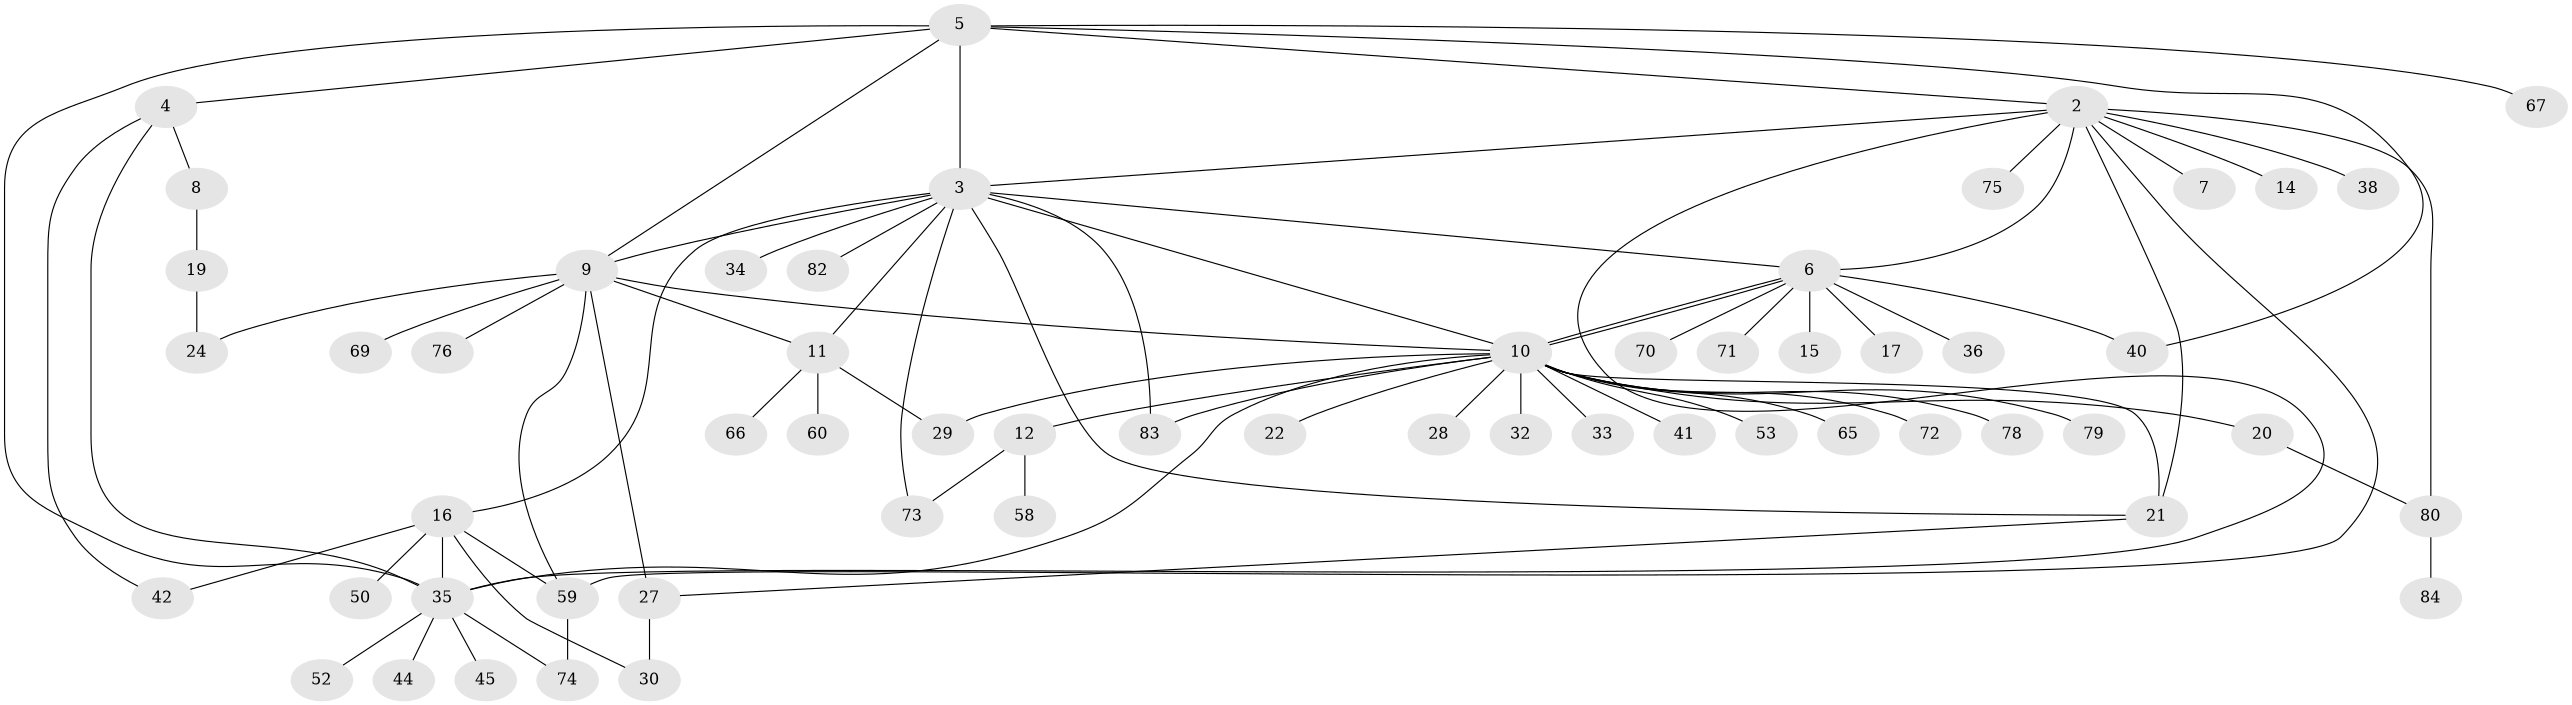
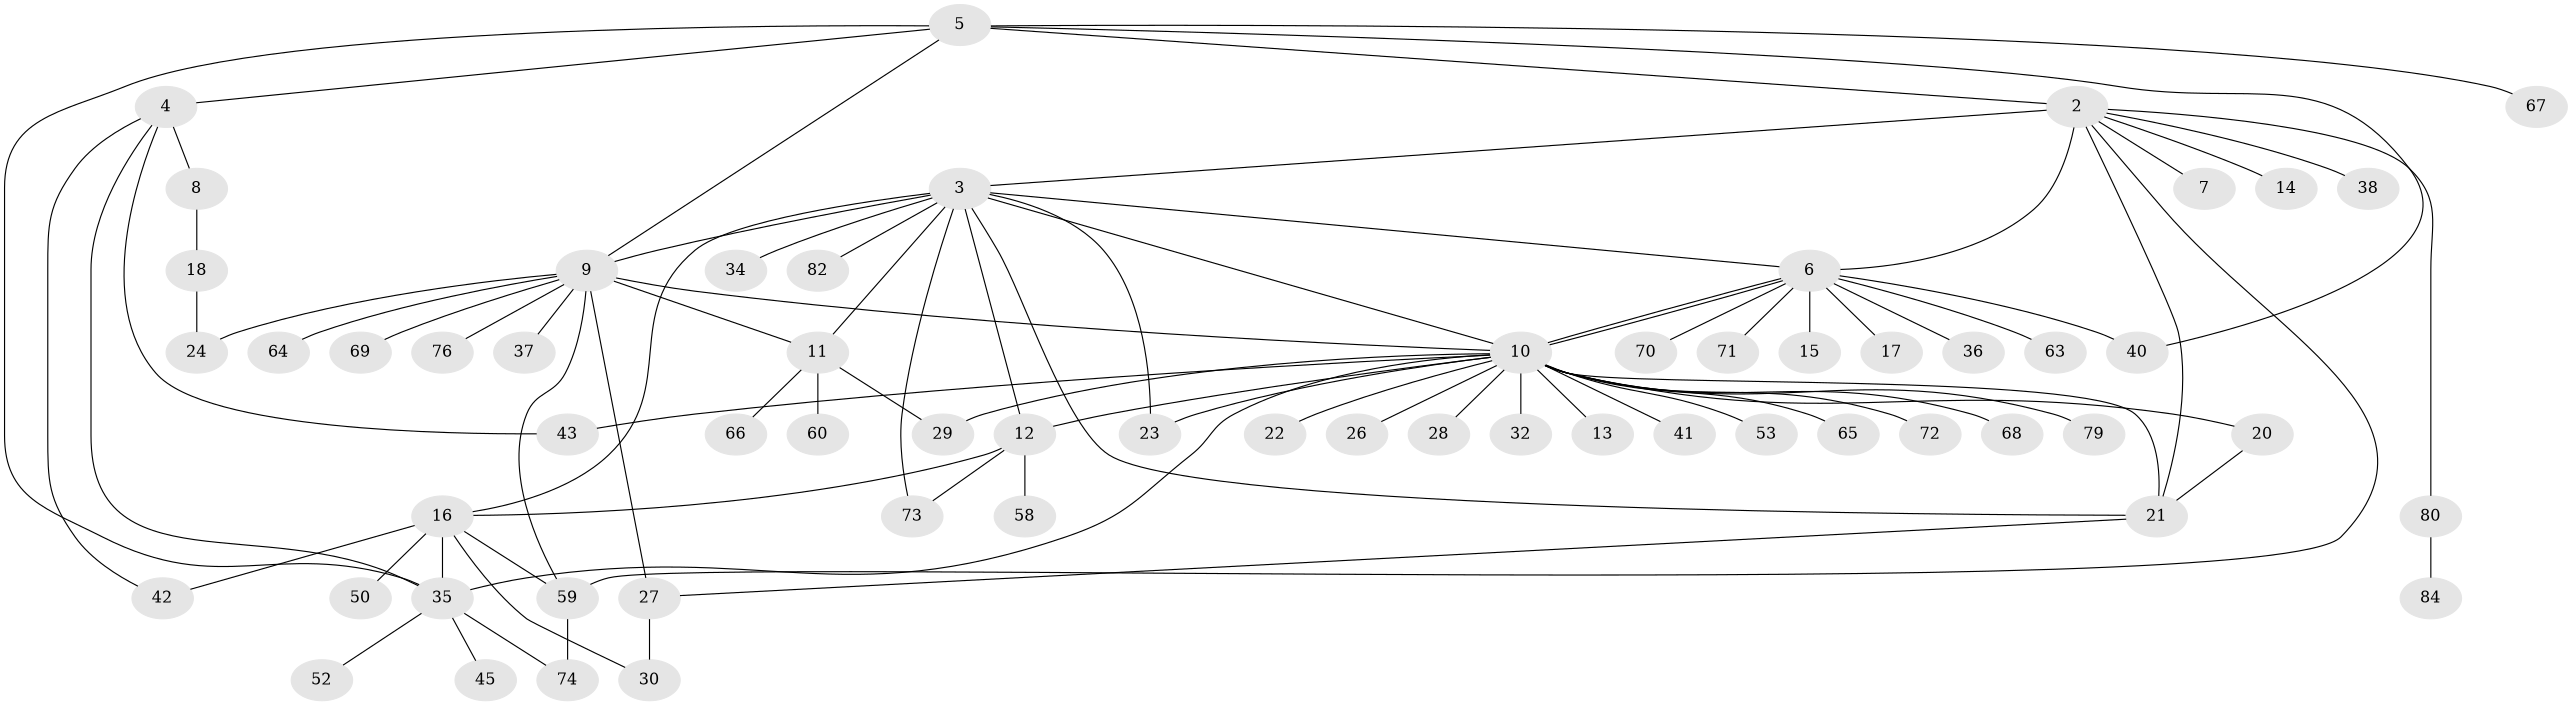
edge "5" -- "3": now "12" -- "3"
node "75": removed
node "19": label "19" -> "18"
node "64": added
node "37": added
node "63": added
node "43": added
node "83": label "83" -> "23"
node "26": added
node "33": label "33" -> "13"
node "78": label "78" -> "68"
edge "20" -- "80": now "20" -- "21"
edge "12" -- "16": added
edge "2" -- "35": removed
node "44": removed
